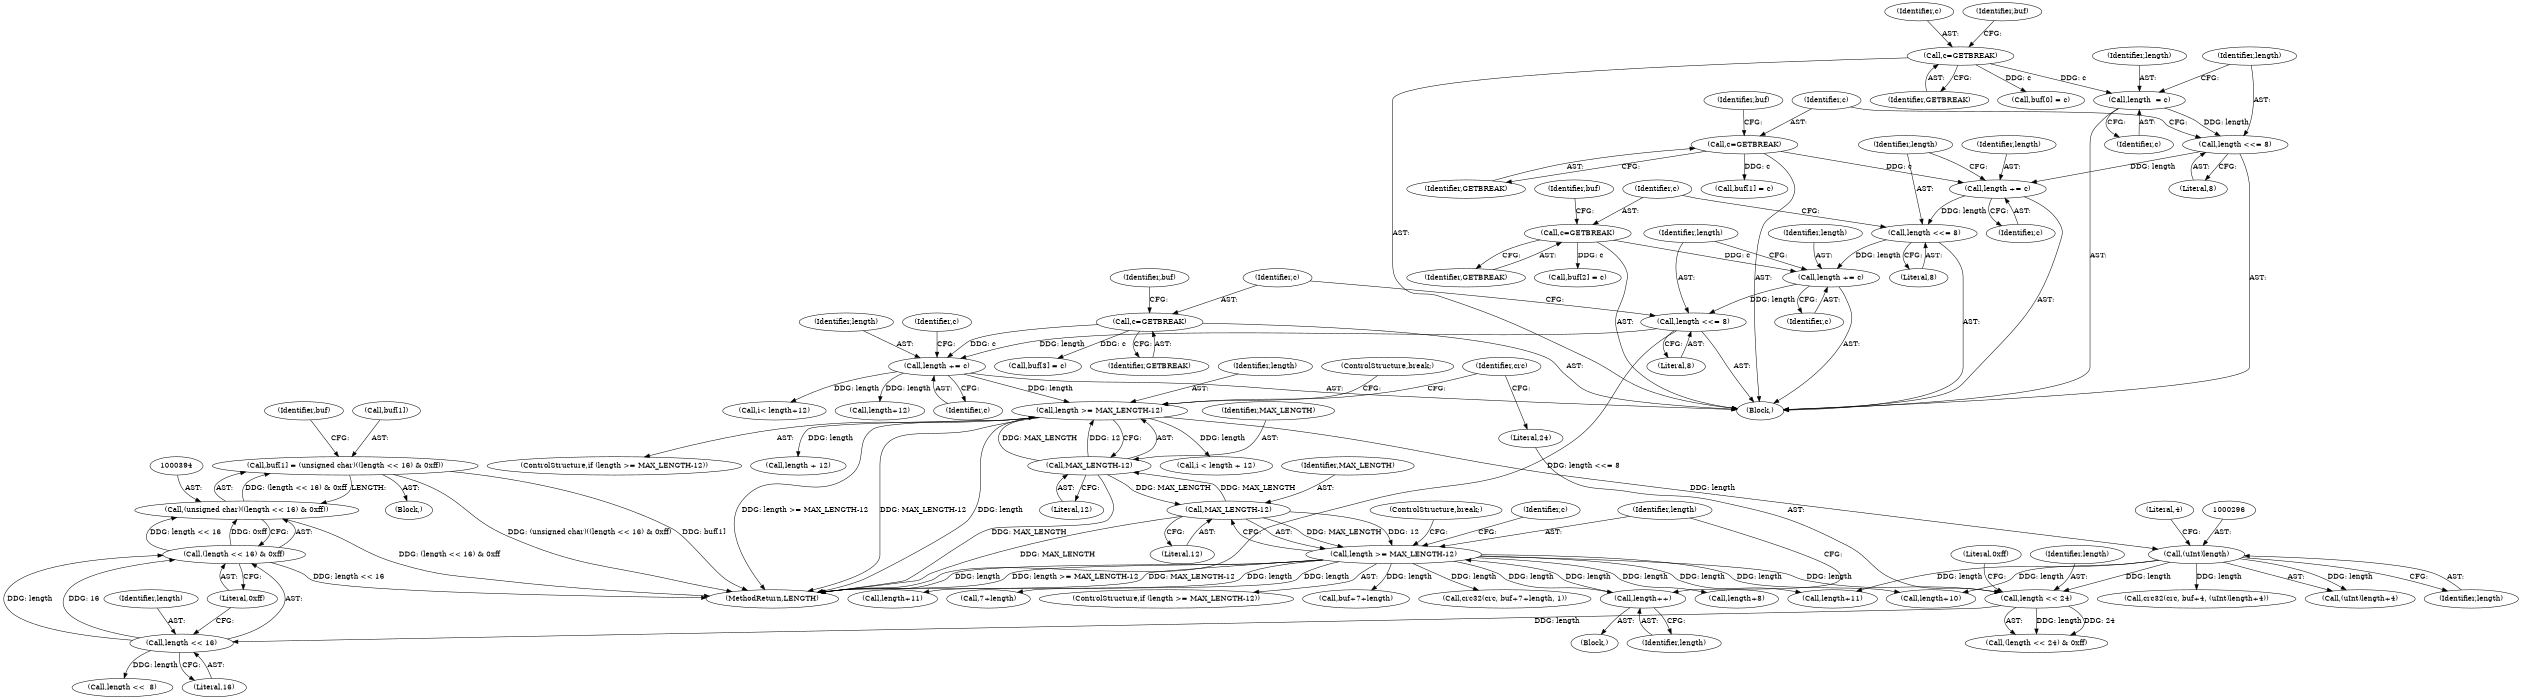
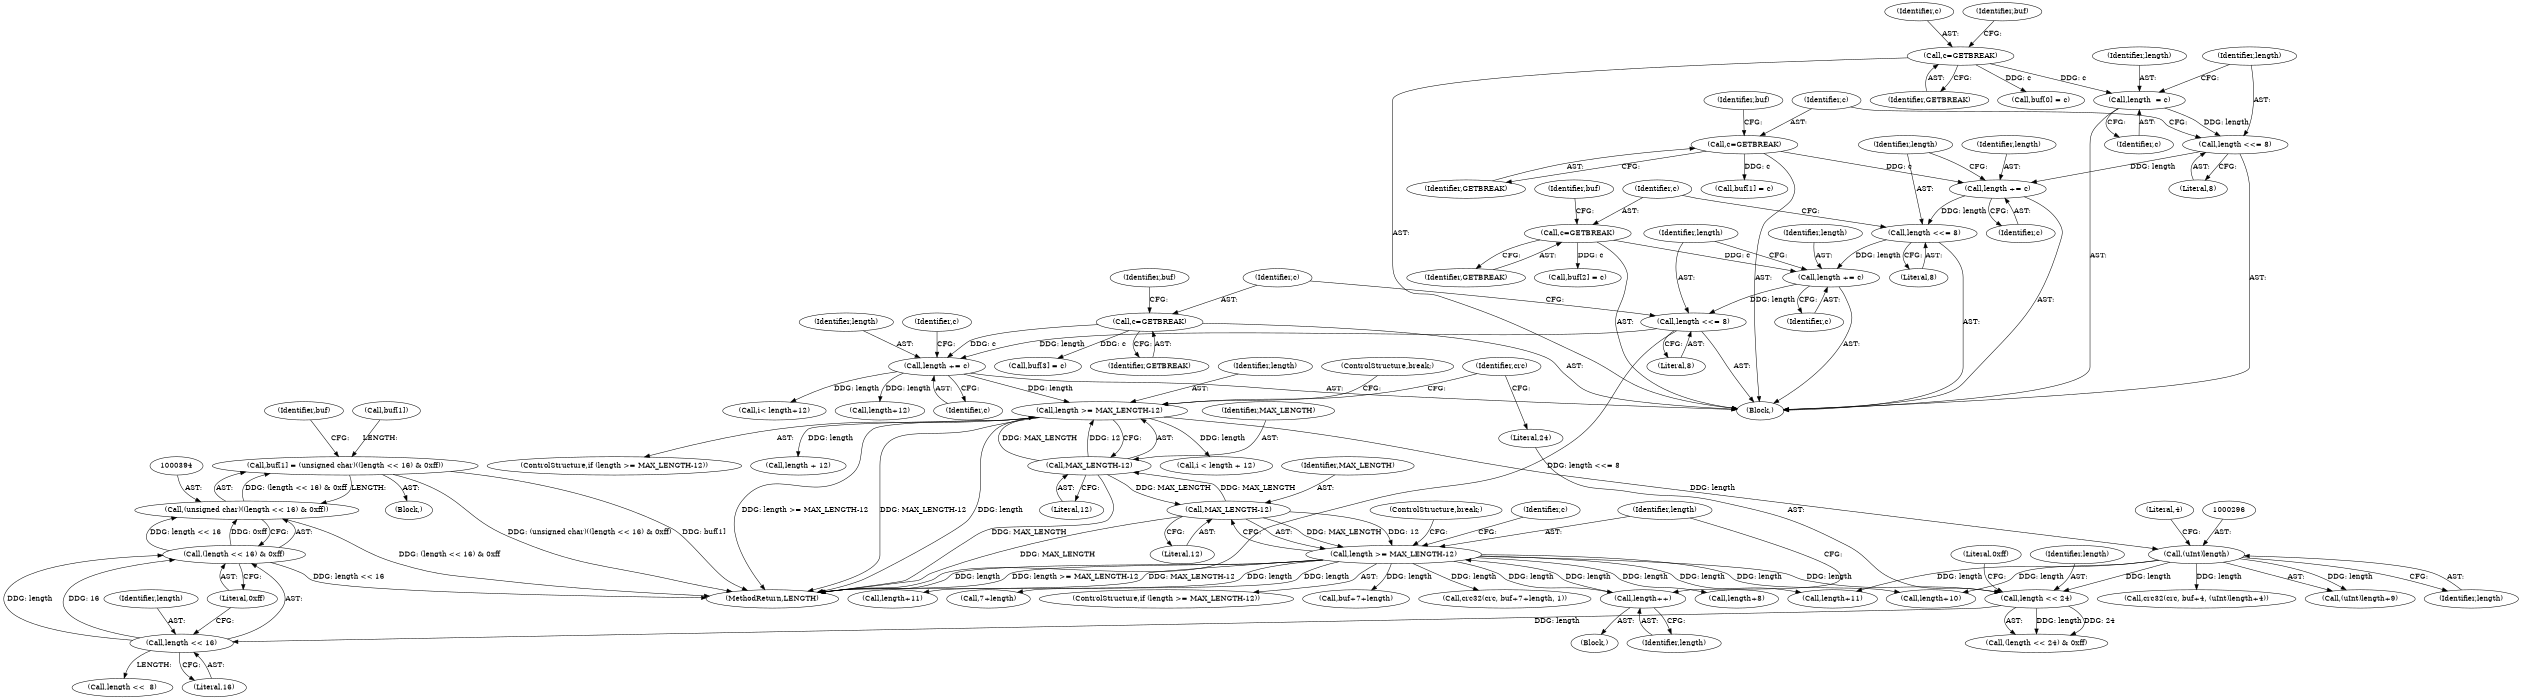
edge "(Call,buf[1])" -> "(Call,buf[1] = (unsigned char)((length << 16) & 0xff))": label "AST: " -> "LENGTH: "
node "(Call,(uInt)length+4)": label "(Call,(uInt)length+4)" -> "(Call,(uInt)length+9)"
edge "(Call,length << 16)" -> "(Call,length <<  8)": label "DDG: length" -> "LENGTH: "
